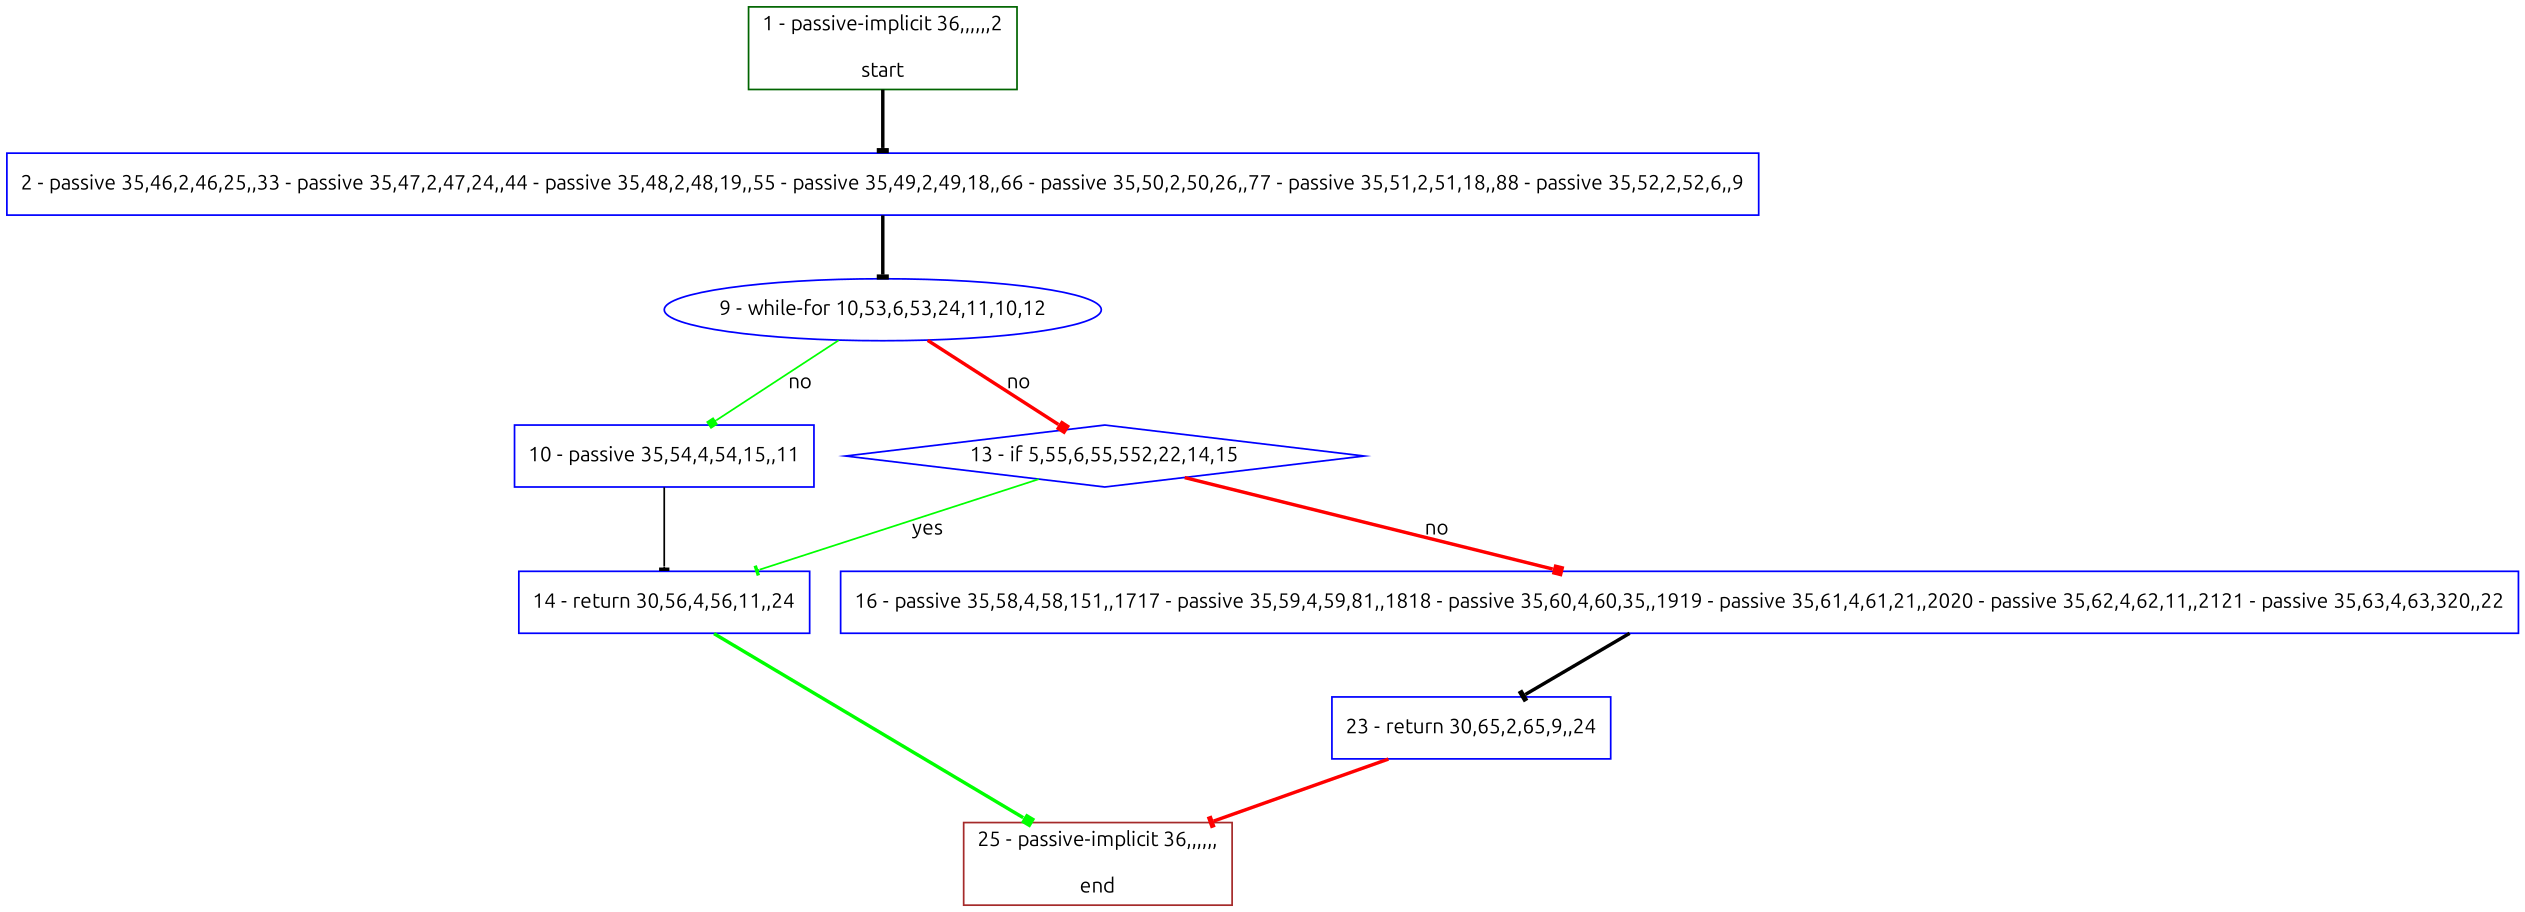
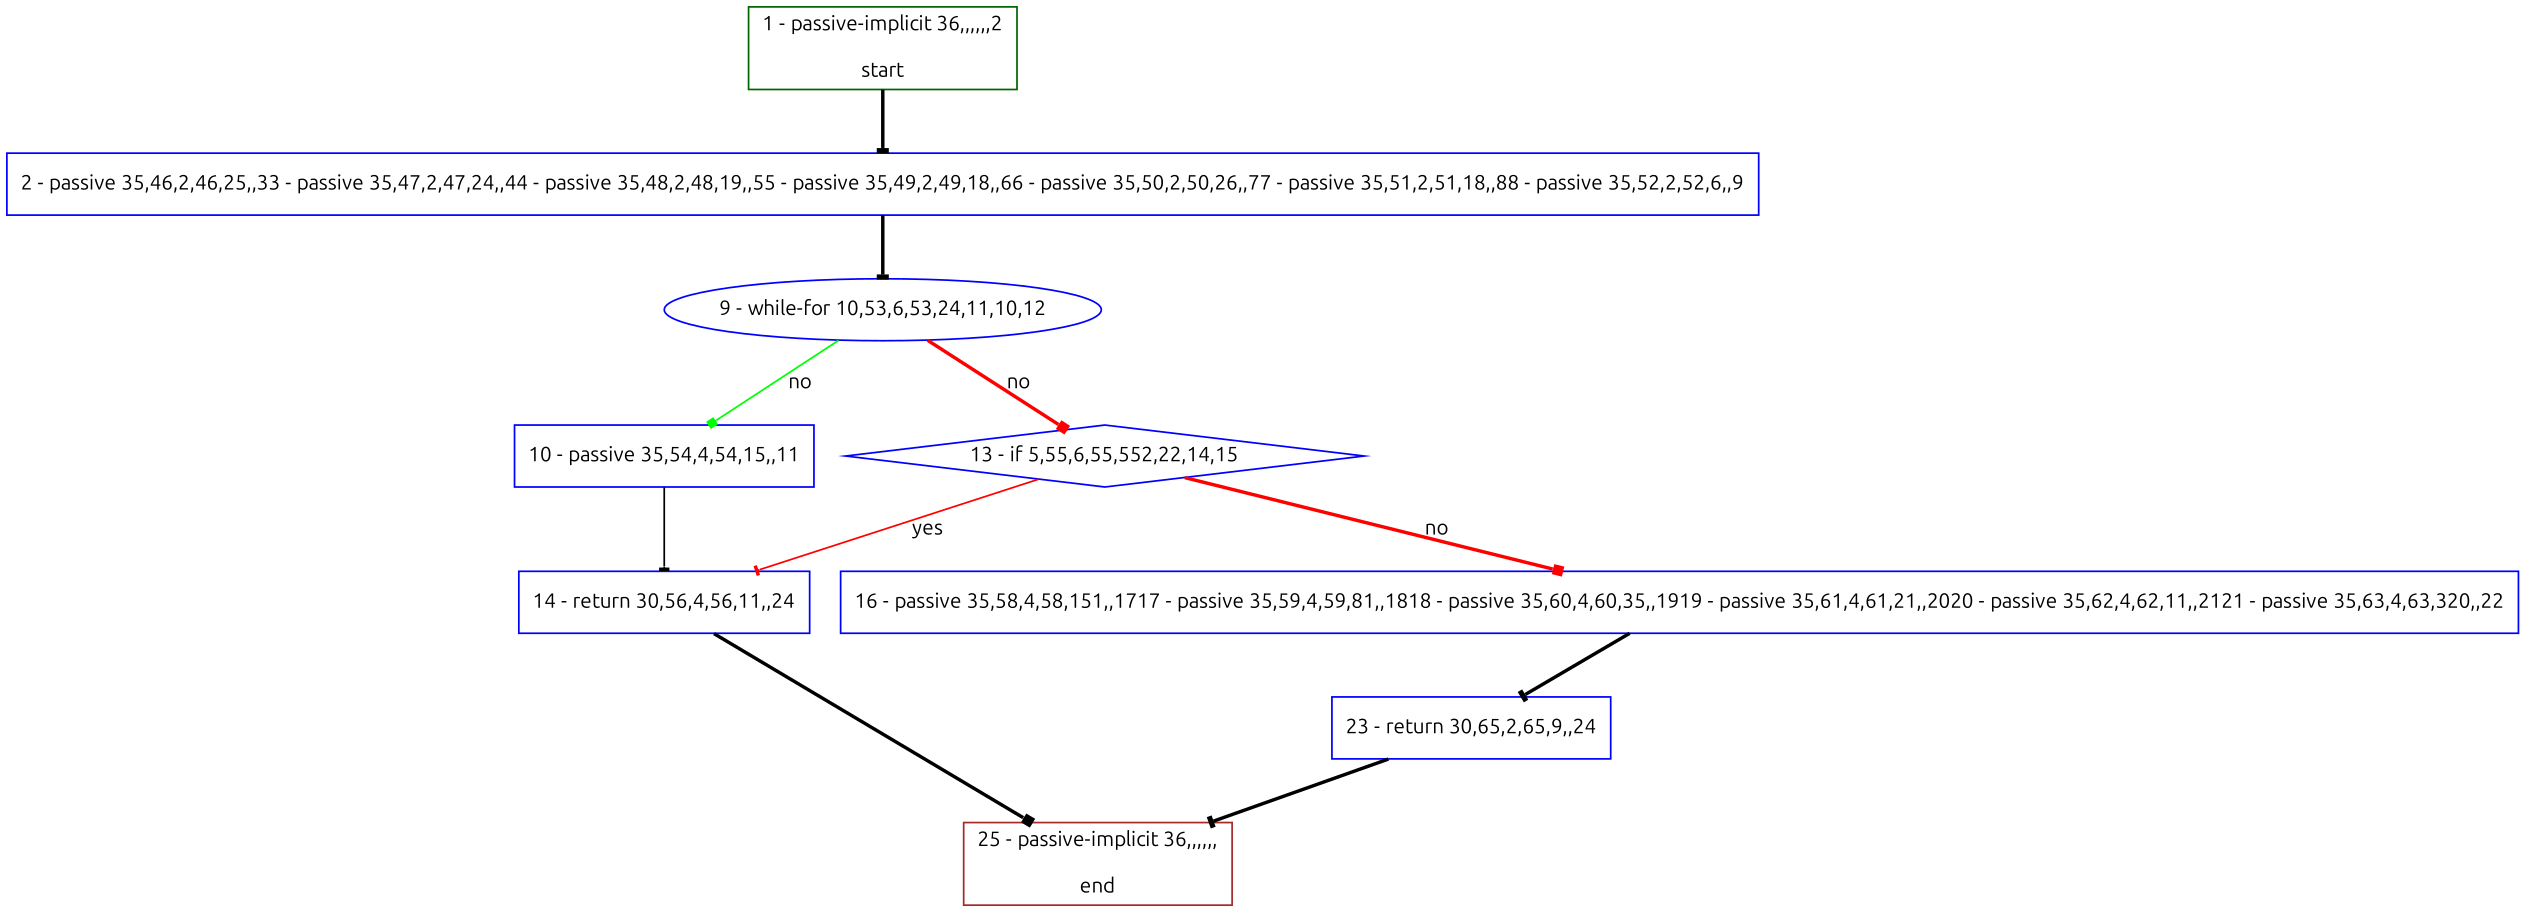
edge "13 - if 5,55,6,55,552,22,14,15" -> "14 - return 30,56,4,56,11,,24": color #00ff00 -> #ff0000
edge "14 - return 30,56,4,56,11,,24" -> "25 - passive-implicit 36,,,,,, end": color #00ff00 -> #000000
edge "23 - return 30,65,2,65,9,,24" -> "25 - passive-implicit 36,,,,,, end": color #ff0000 -> #000000
